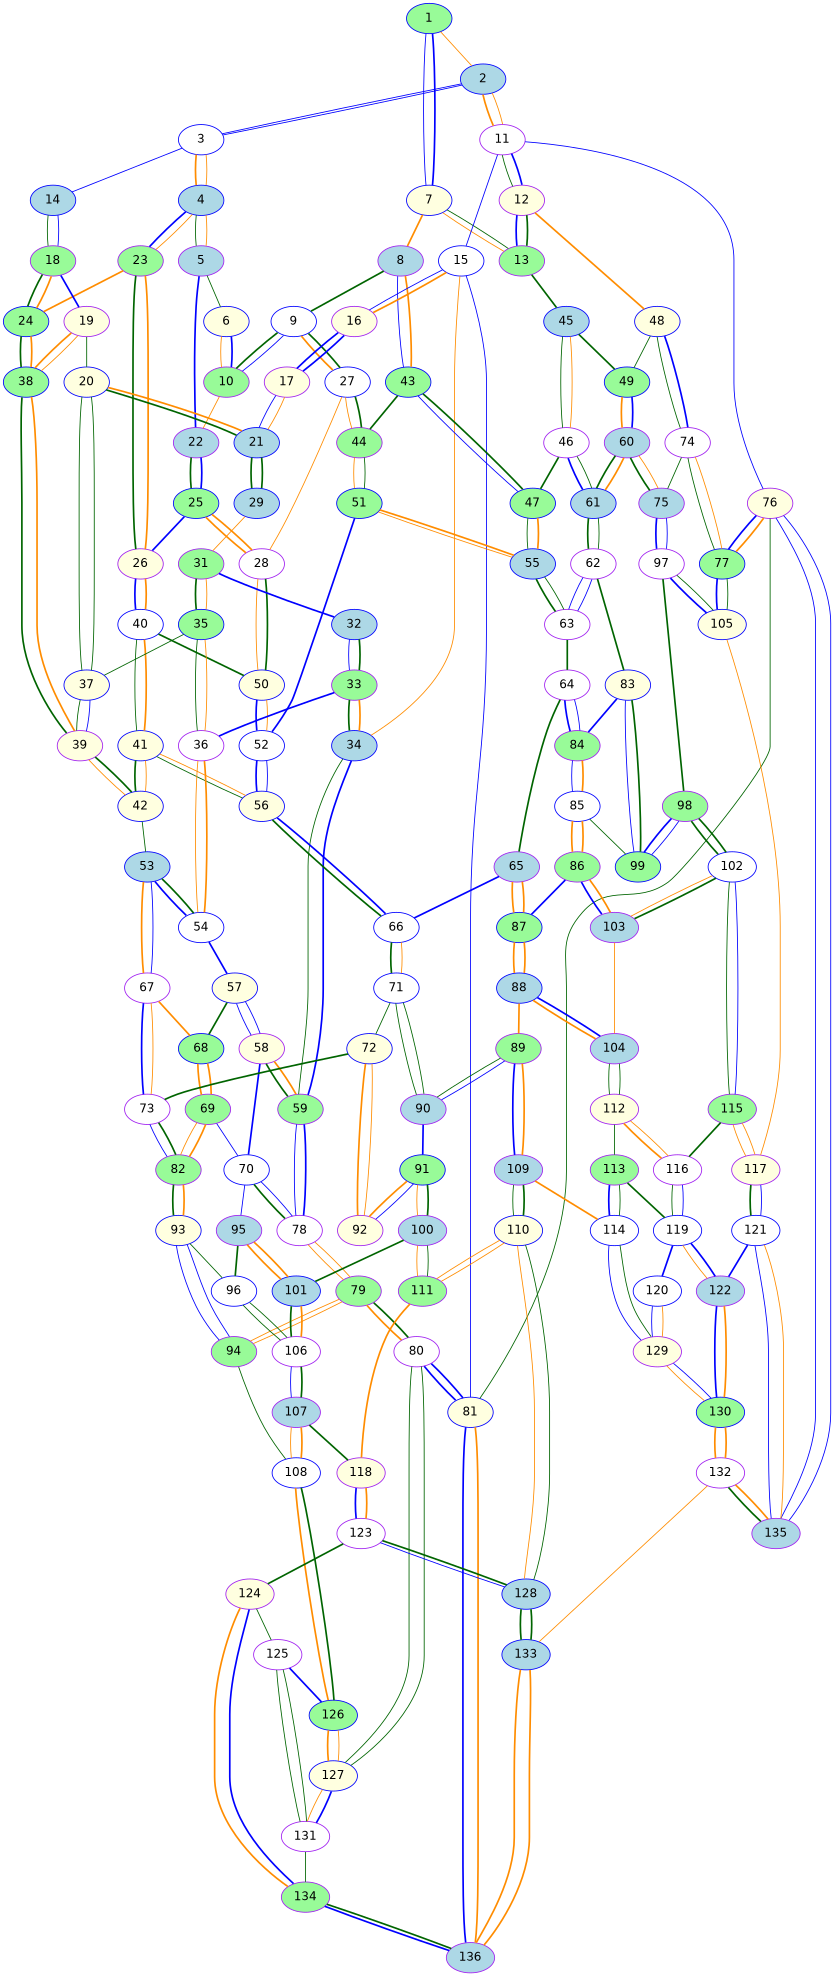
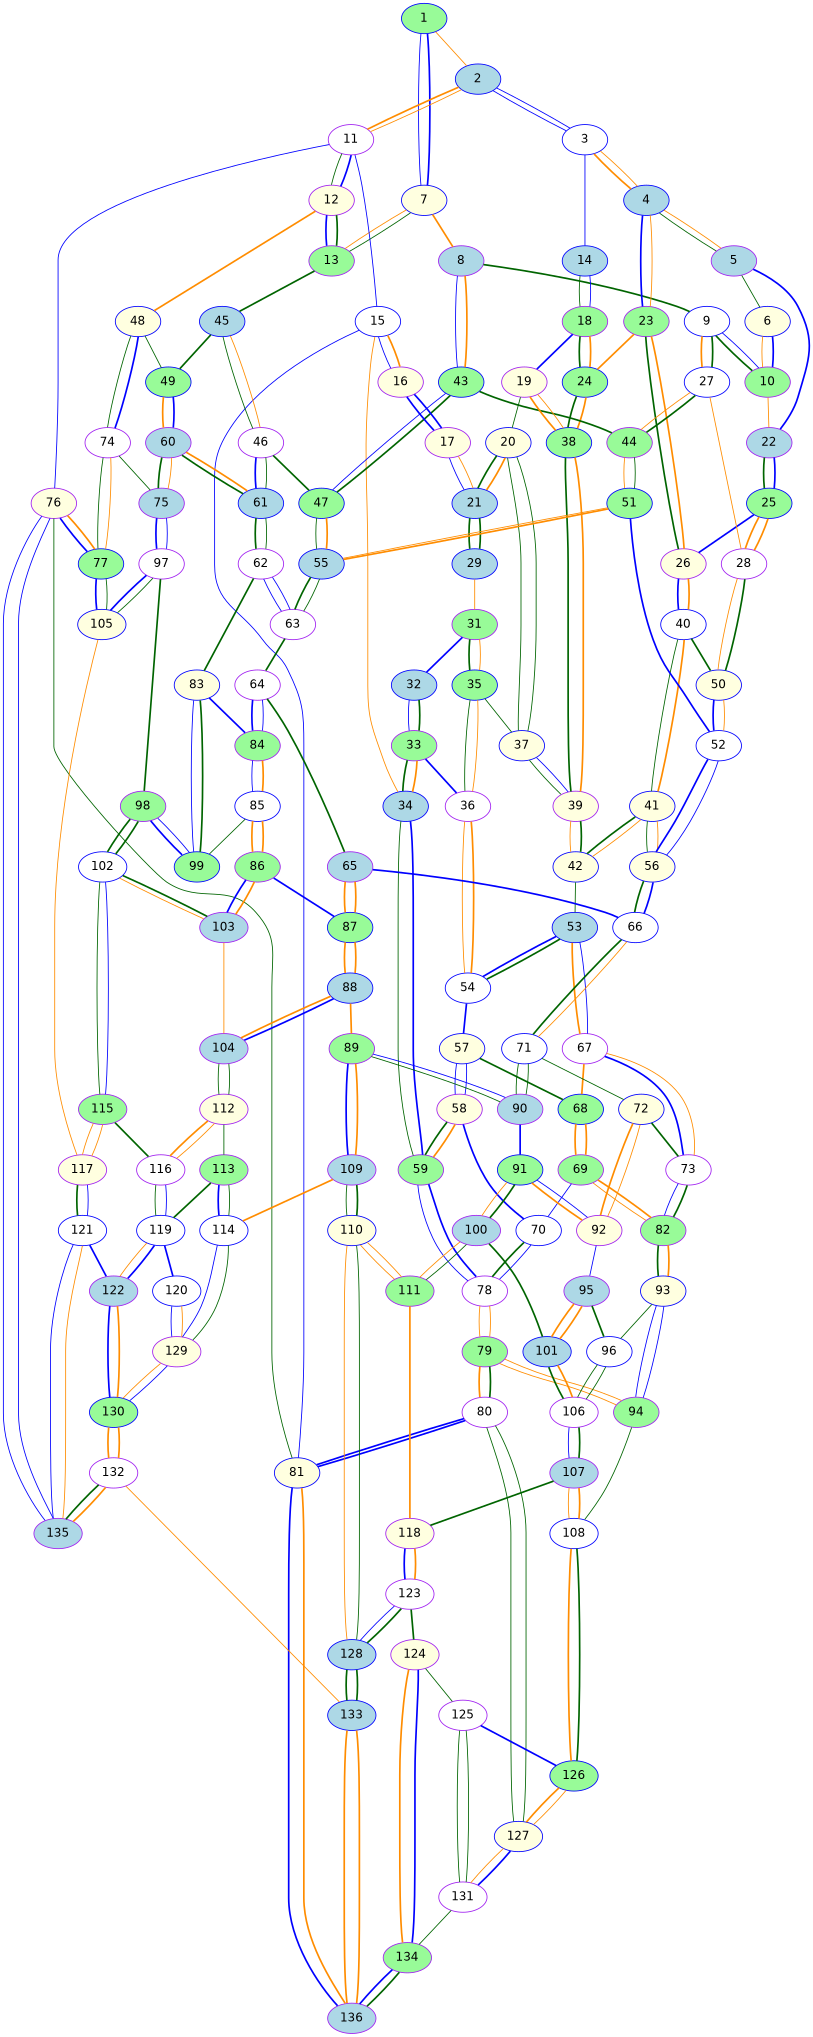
edge "70" -- "95": now "92" -- "95"
